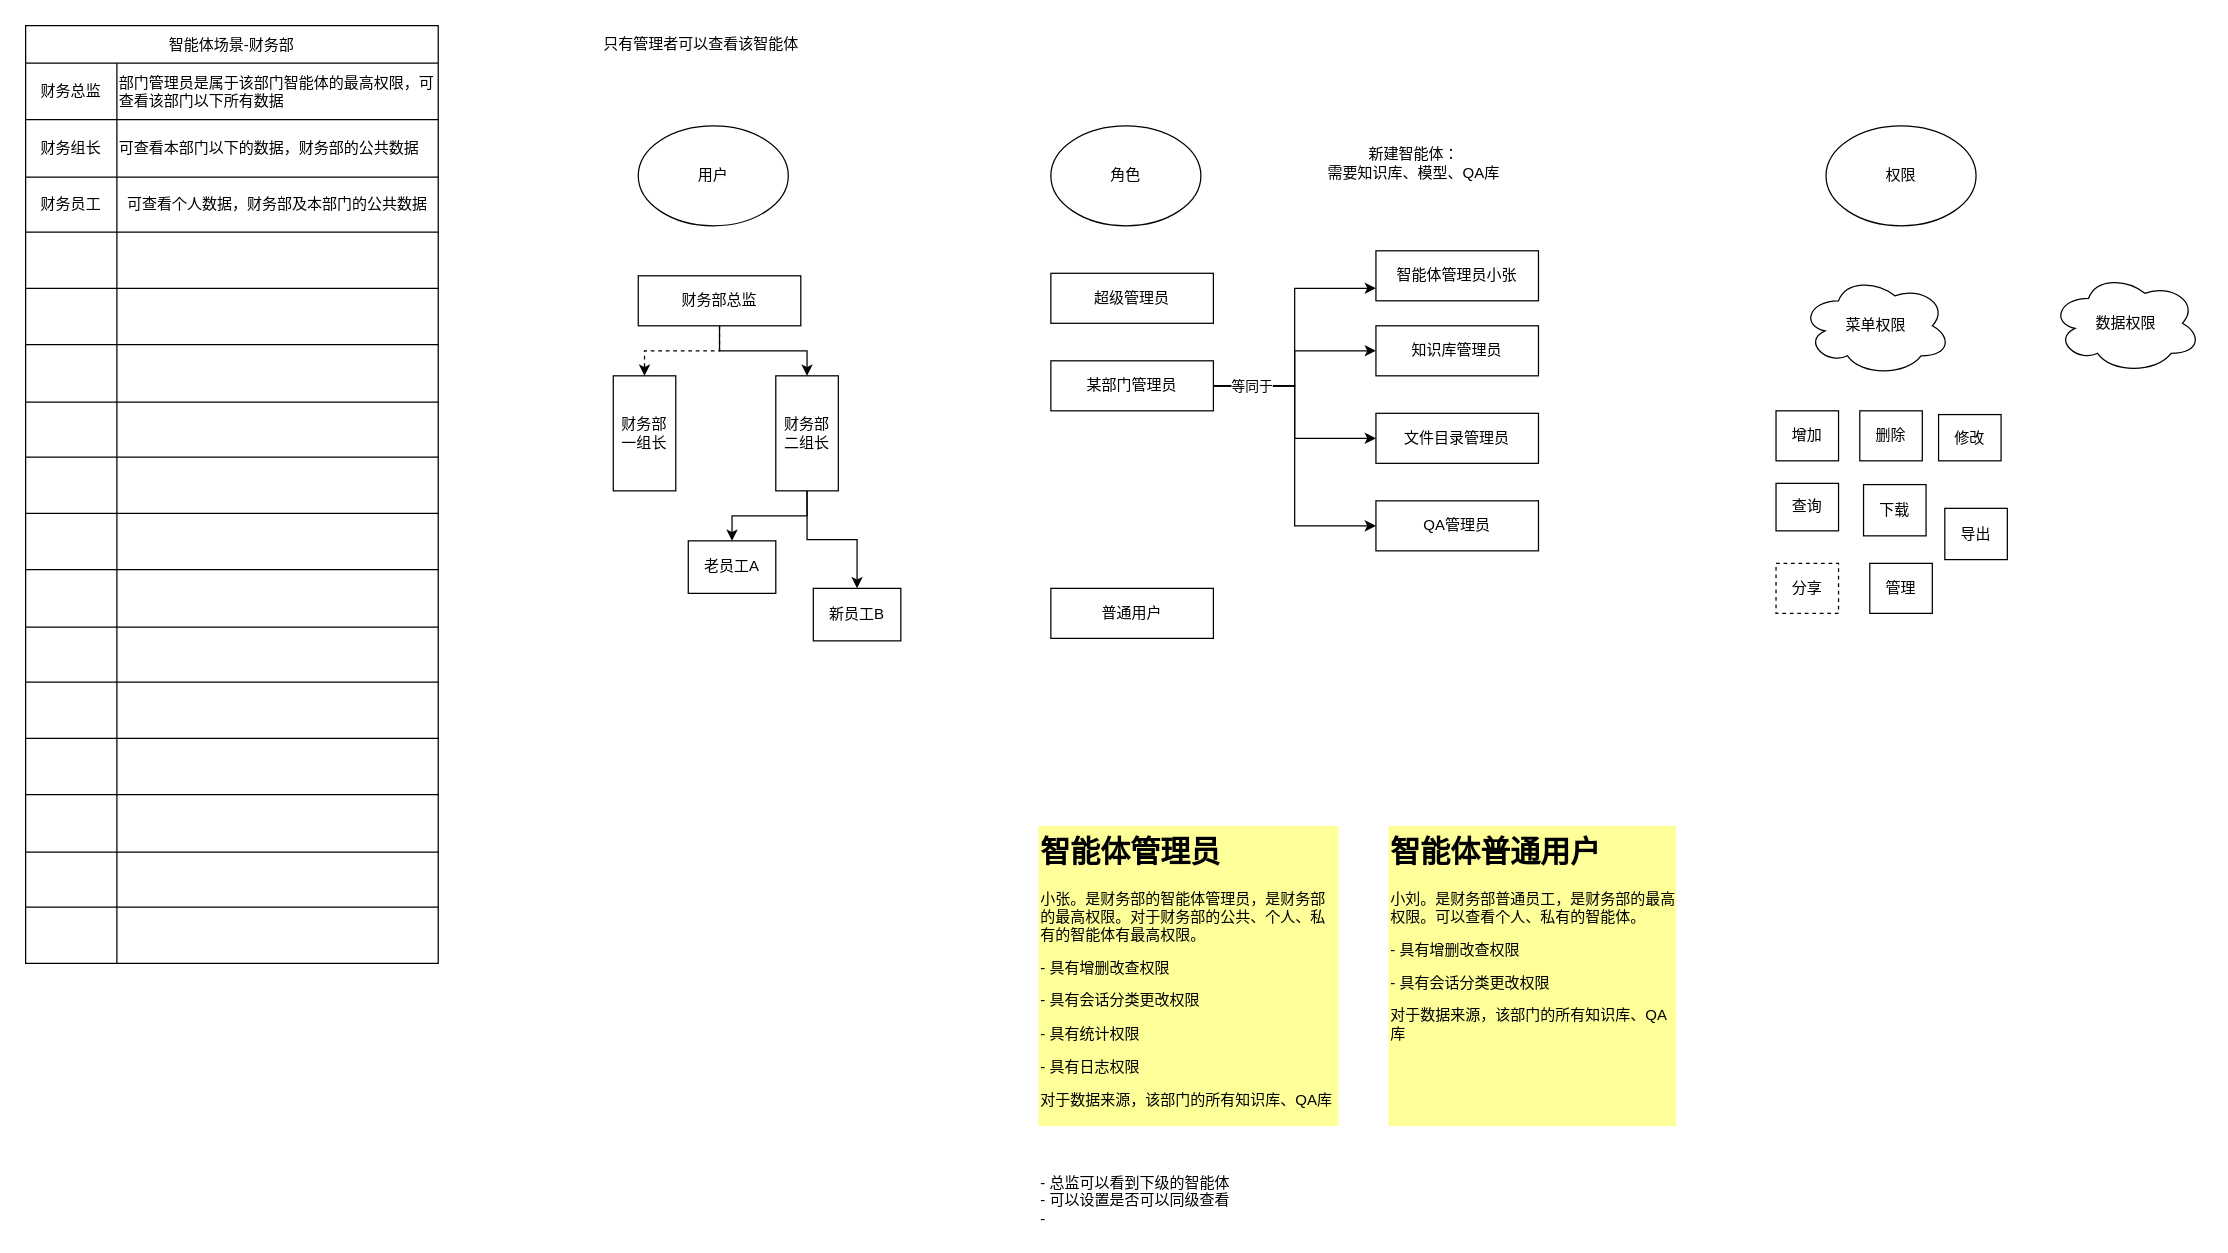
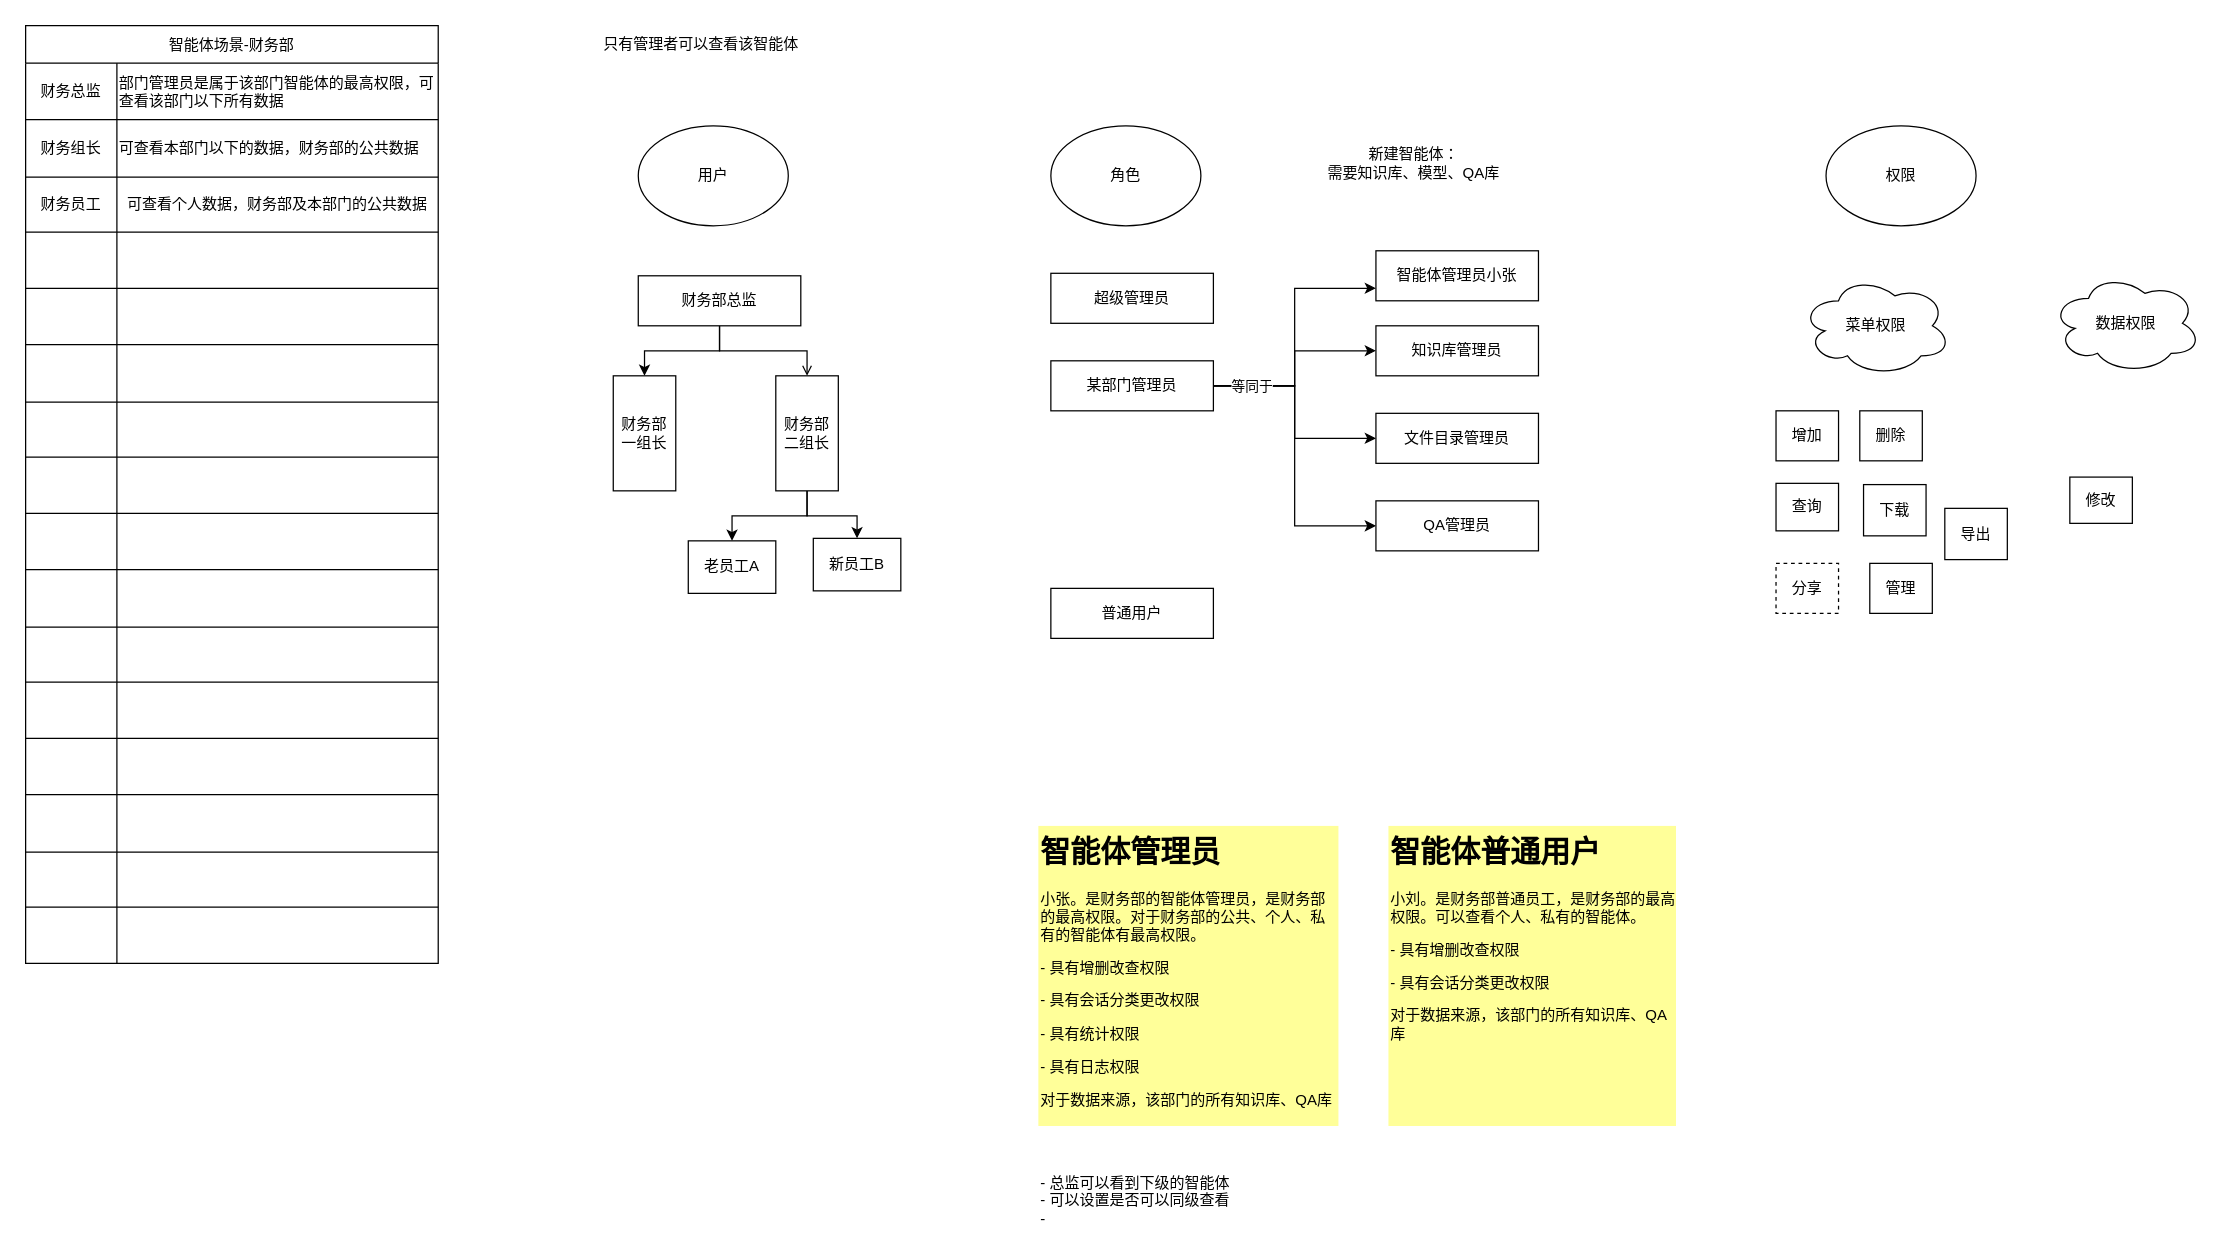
edge "财务部总监" -> "财务部 一组长": style dashed -> solid
edge "财务部总监" -> "财务部 二组长": arrowhead classic -> open
node "修改": moved (1969, 438) -> (2101, 500)
node "新员工B": moved (857, 614) -> (857, 564)
